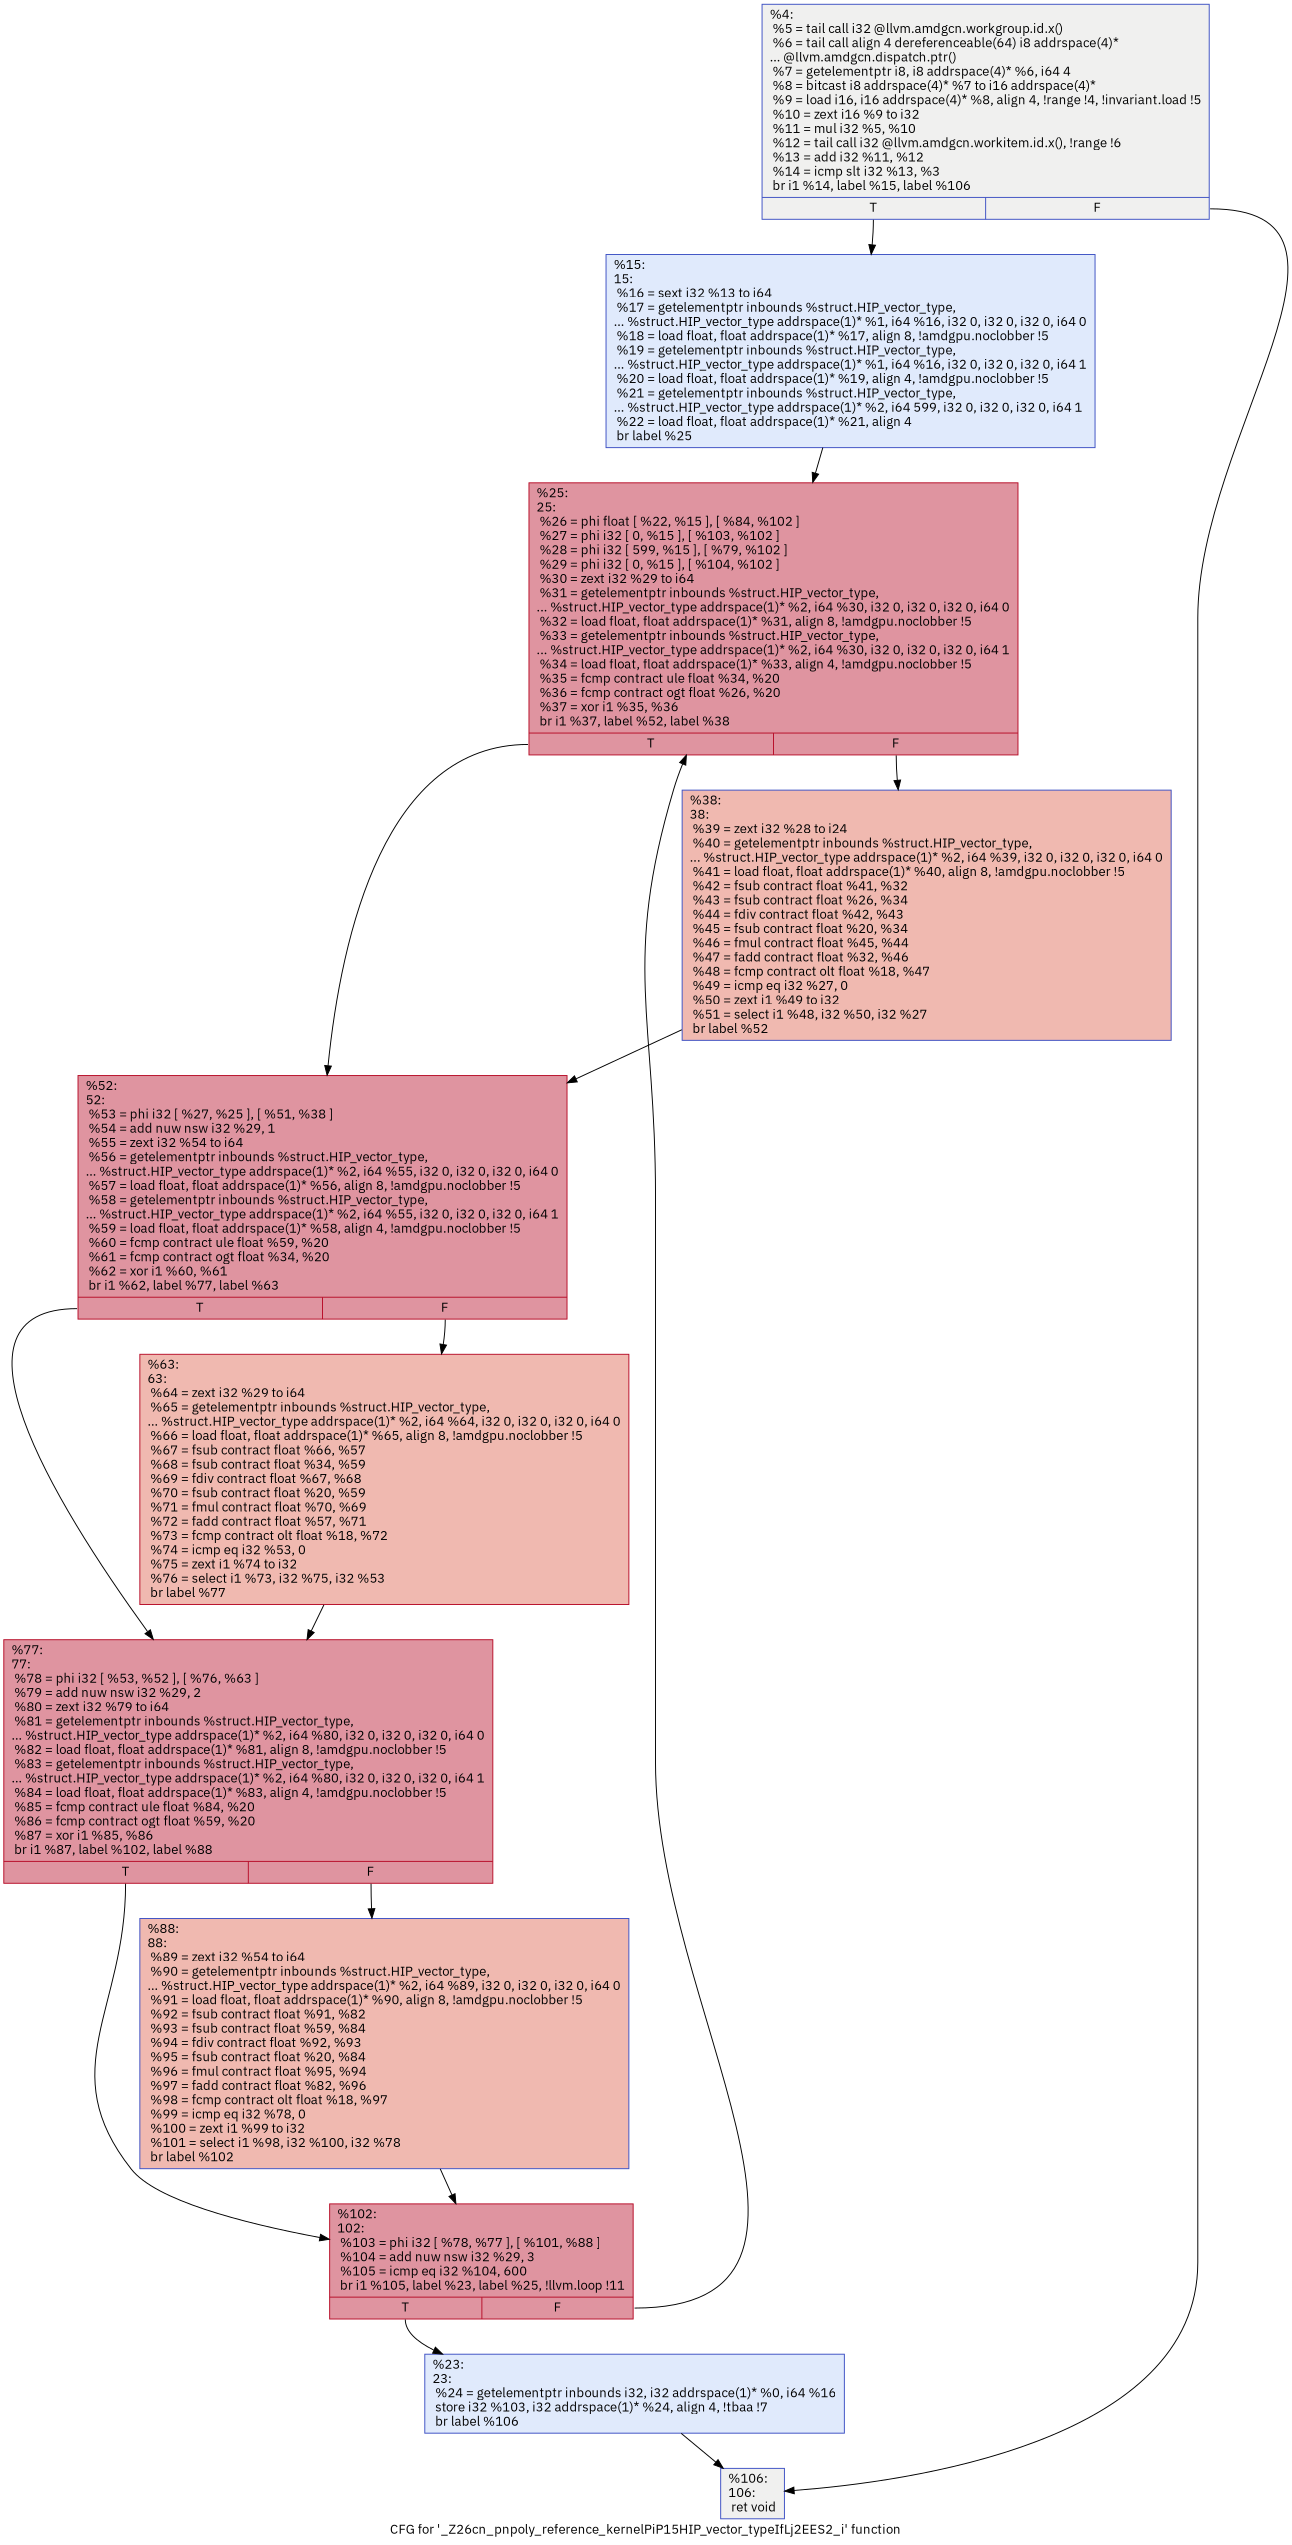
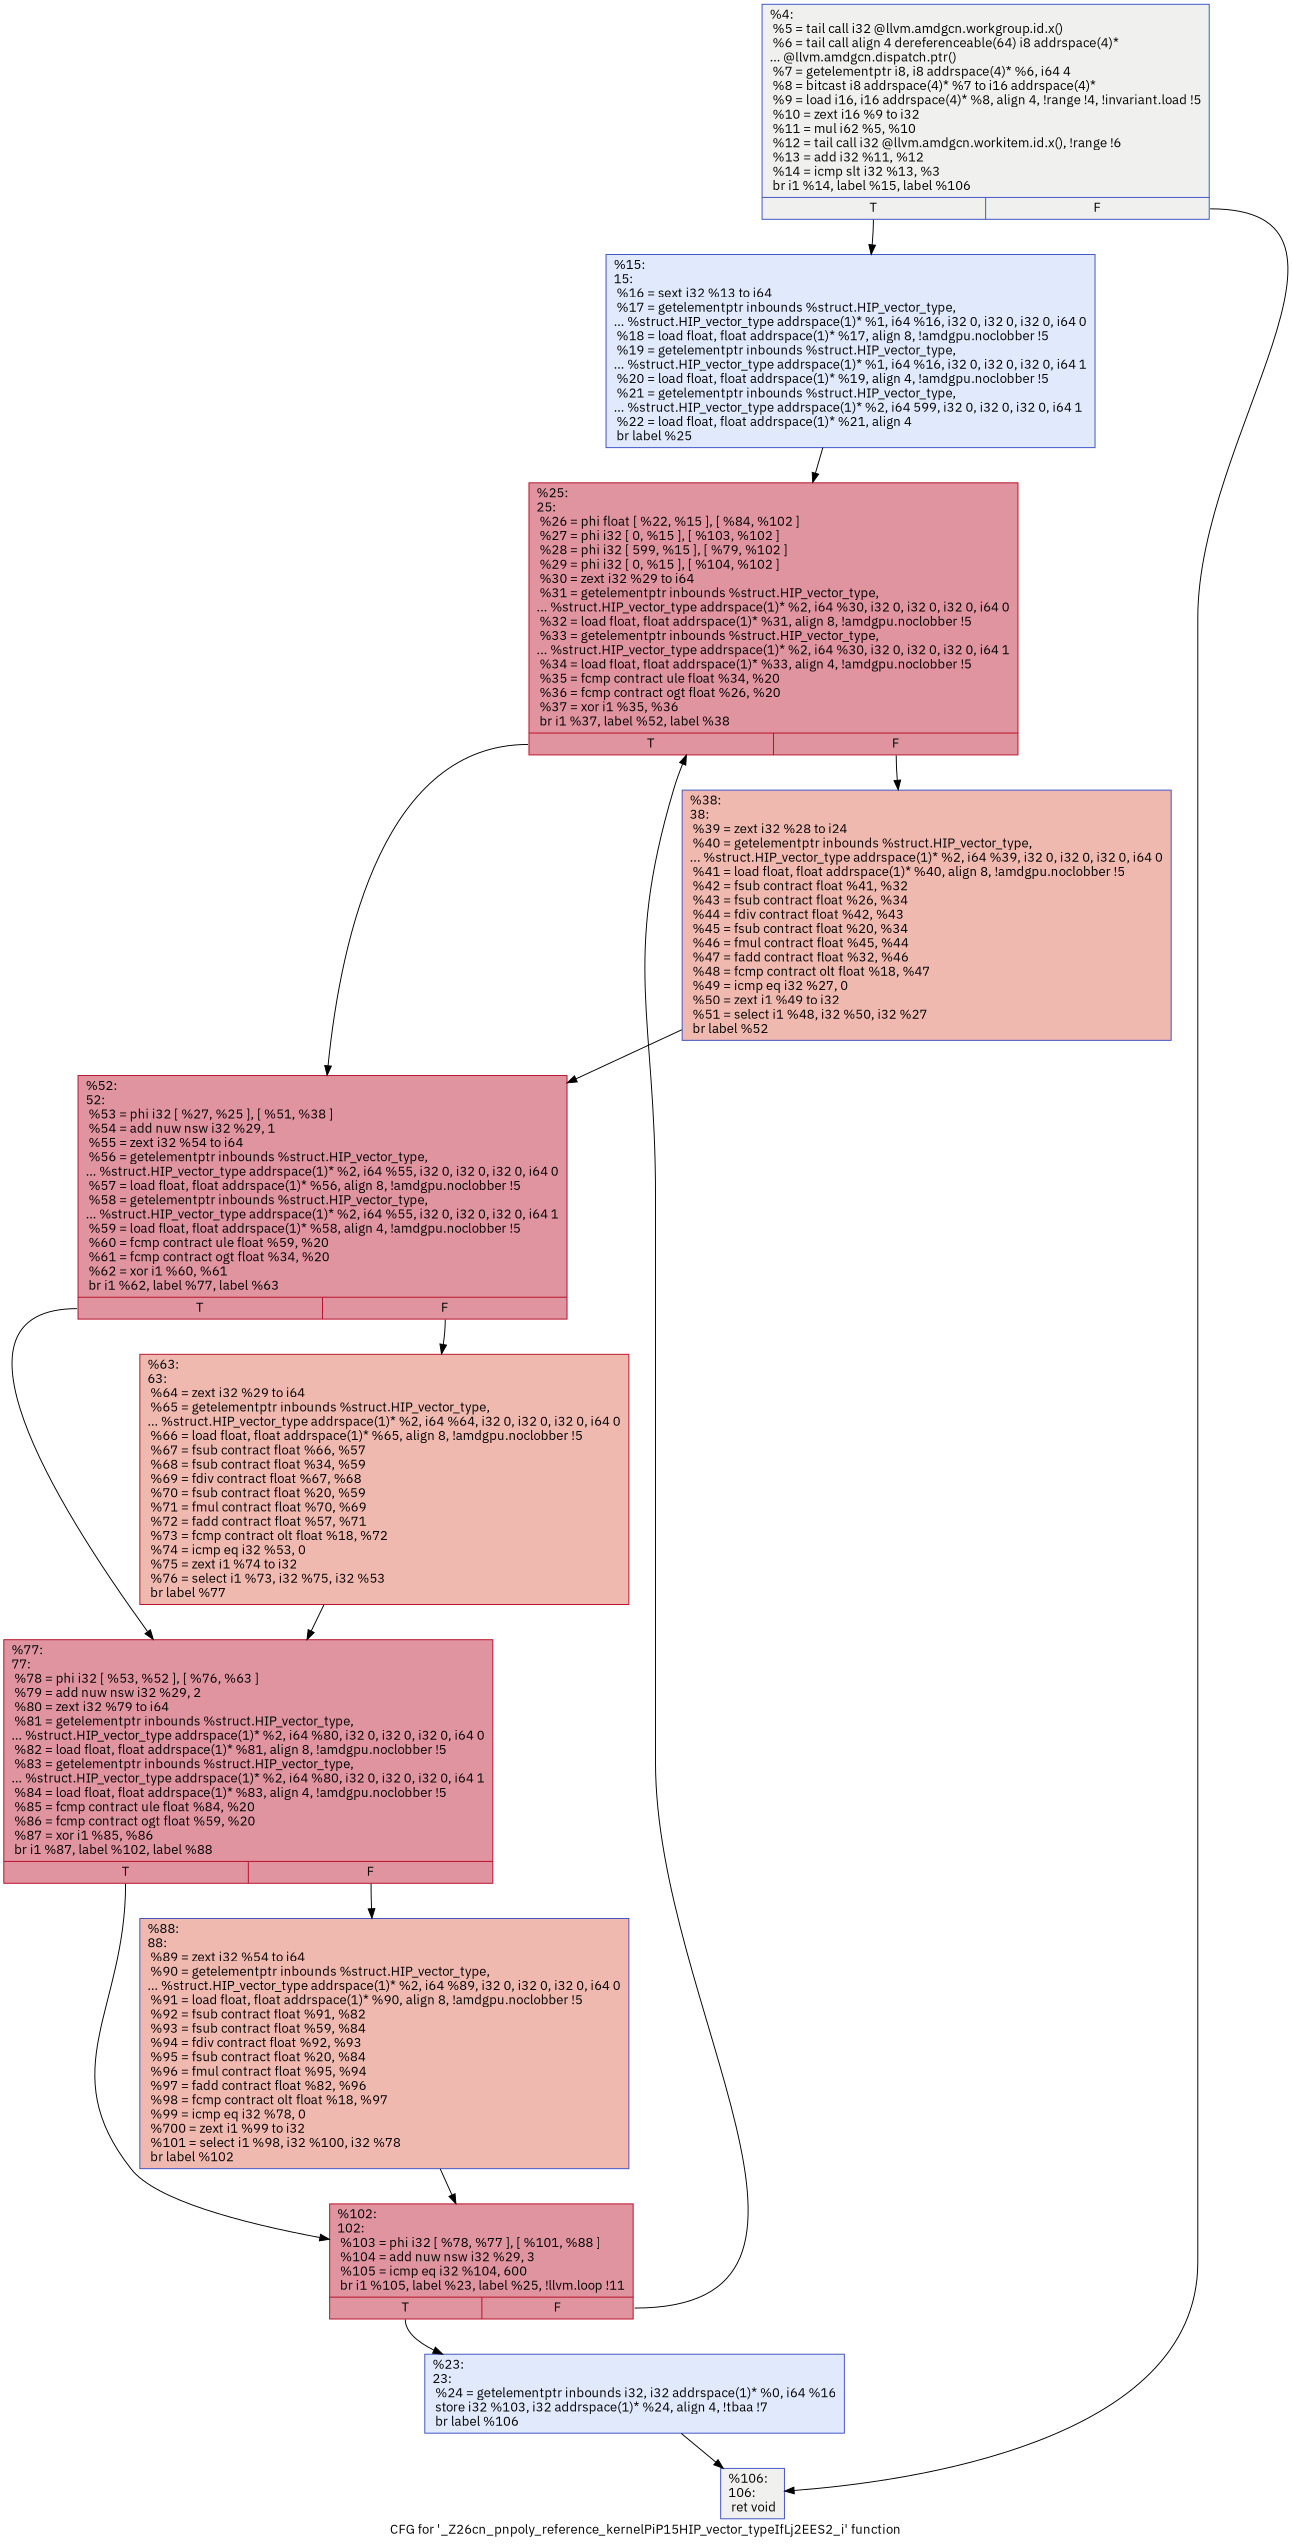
node "%4:": text "%11 = mul i32 %5, %10" -> "%11 = mul i62 %5, %10"
node "%88:": text "%100 = zext i1 %99 to i32" -> "%700 = zext i1 %99 to i32"
